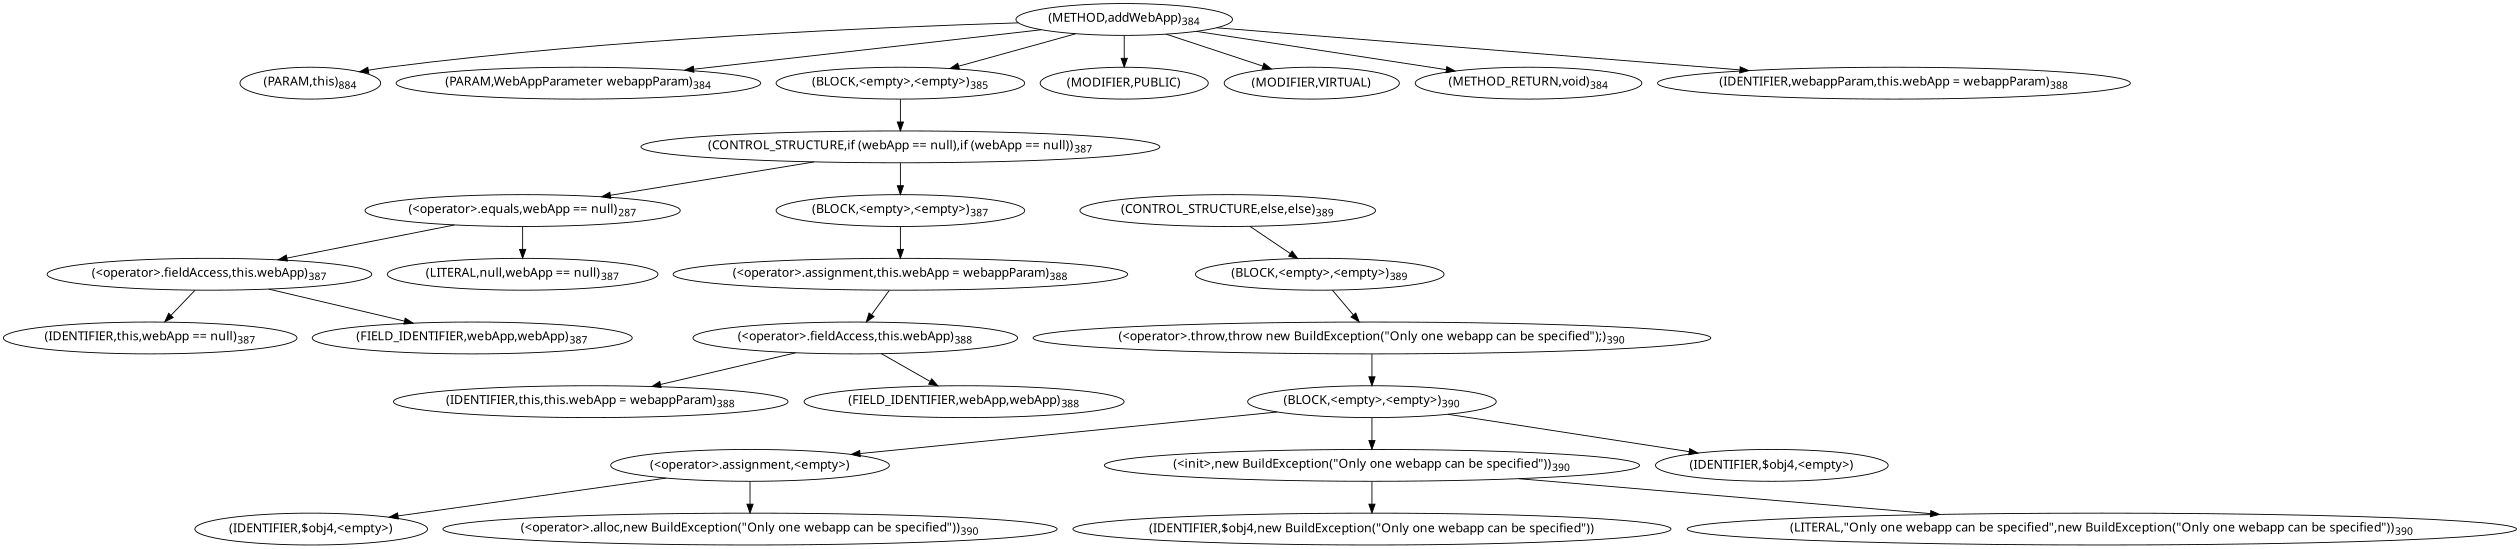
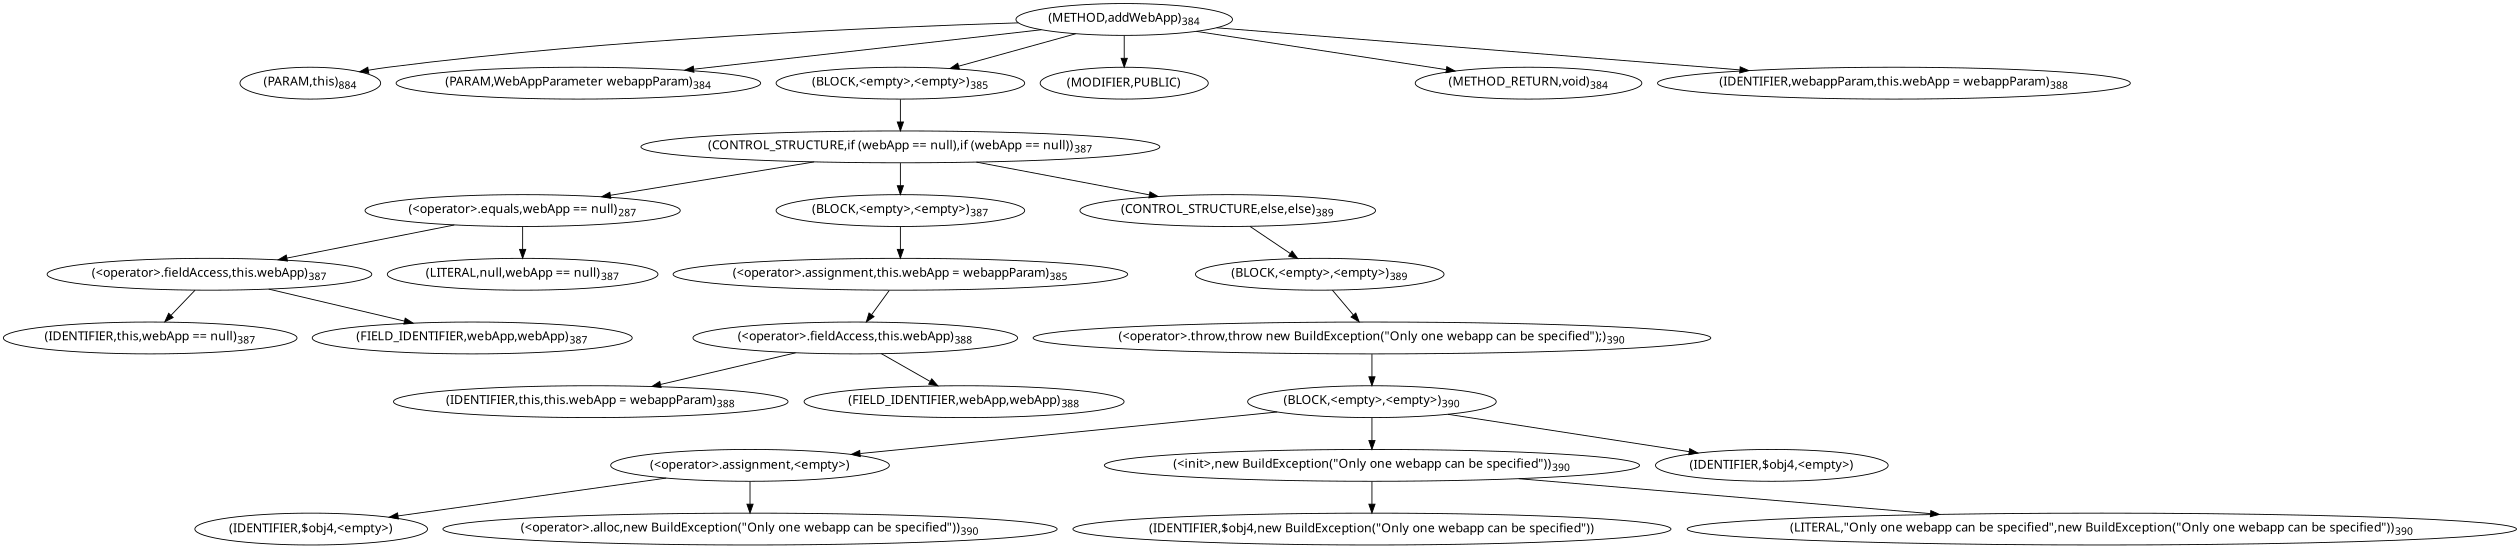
node "(MODIFIER,VIRTUAL)": removed
edge "(CONTROL_STRUCTURE,if (webApp == null),if (webApp == null))" -> "(CONTROL_STRUCTURE,else,else)": added
node "(<operator>.assignment,this.webApp = webappParam)": text "388" -> "385"
